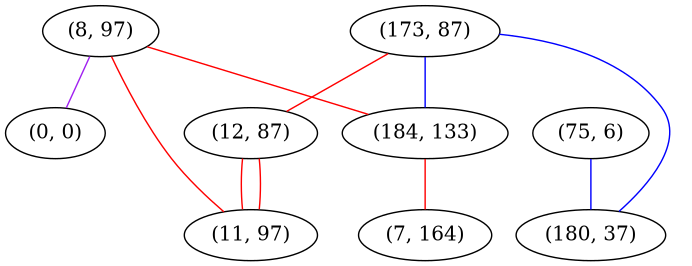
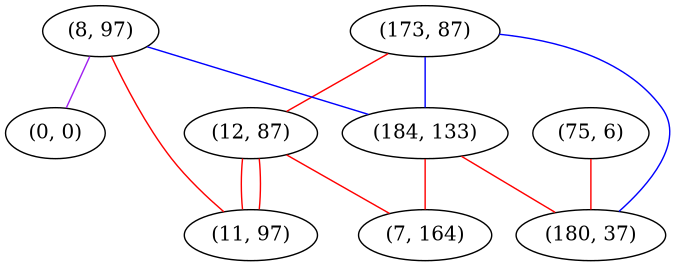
edge "(8, 97)" -- "(184, 133)": color red -> blue
edge "(12, 87)" -- "(7, 164)": added
edge "(184, 133)" -- "(180, 37)": added
edge "(75, 6)" -- "(180, 37)": color blue -> red
